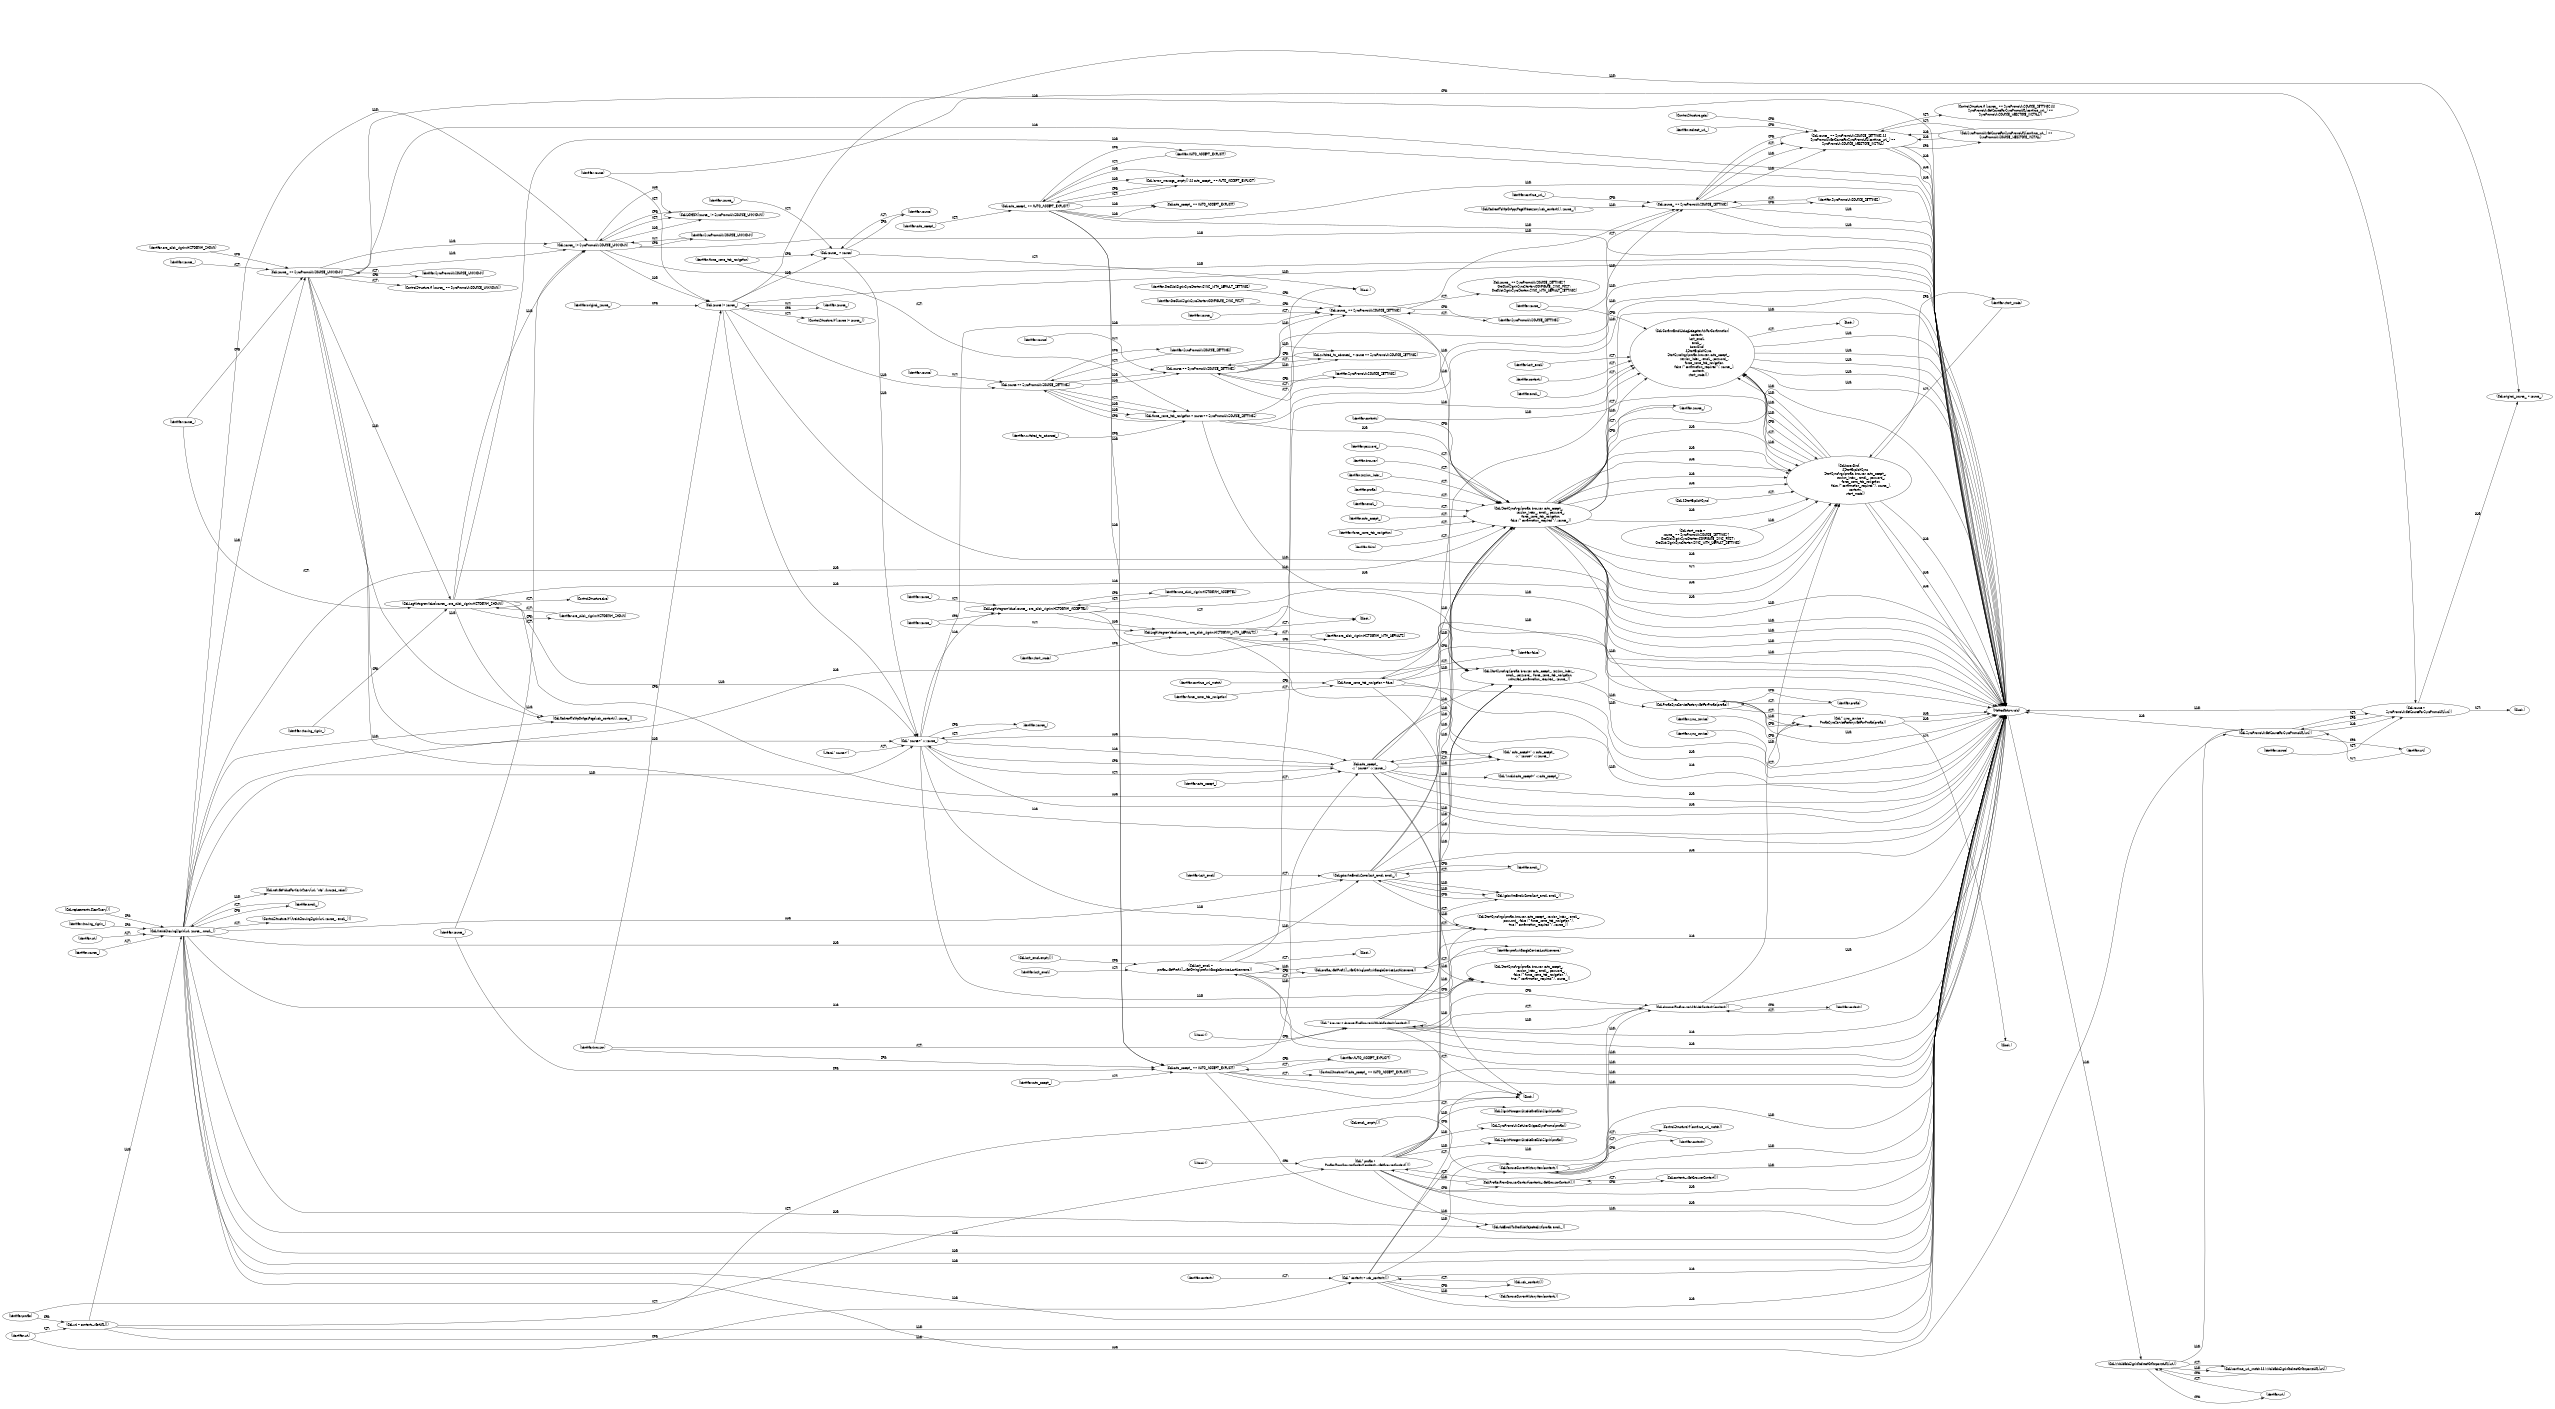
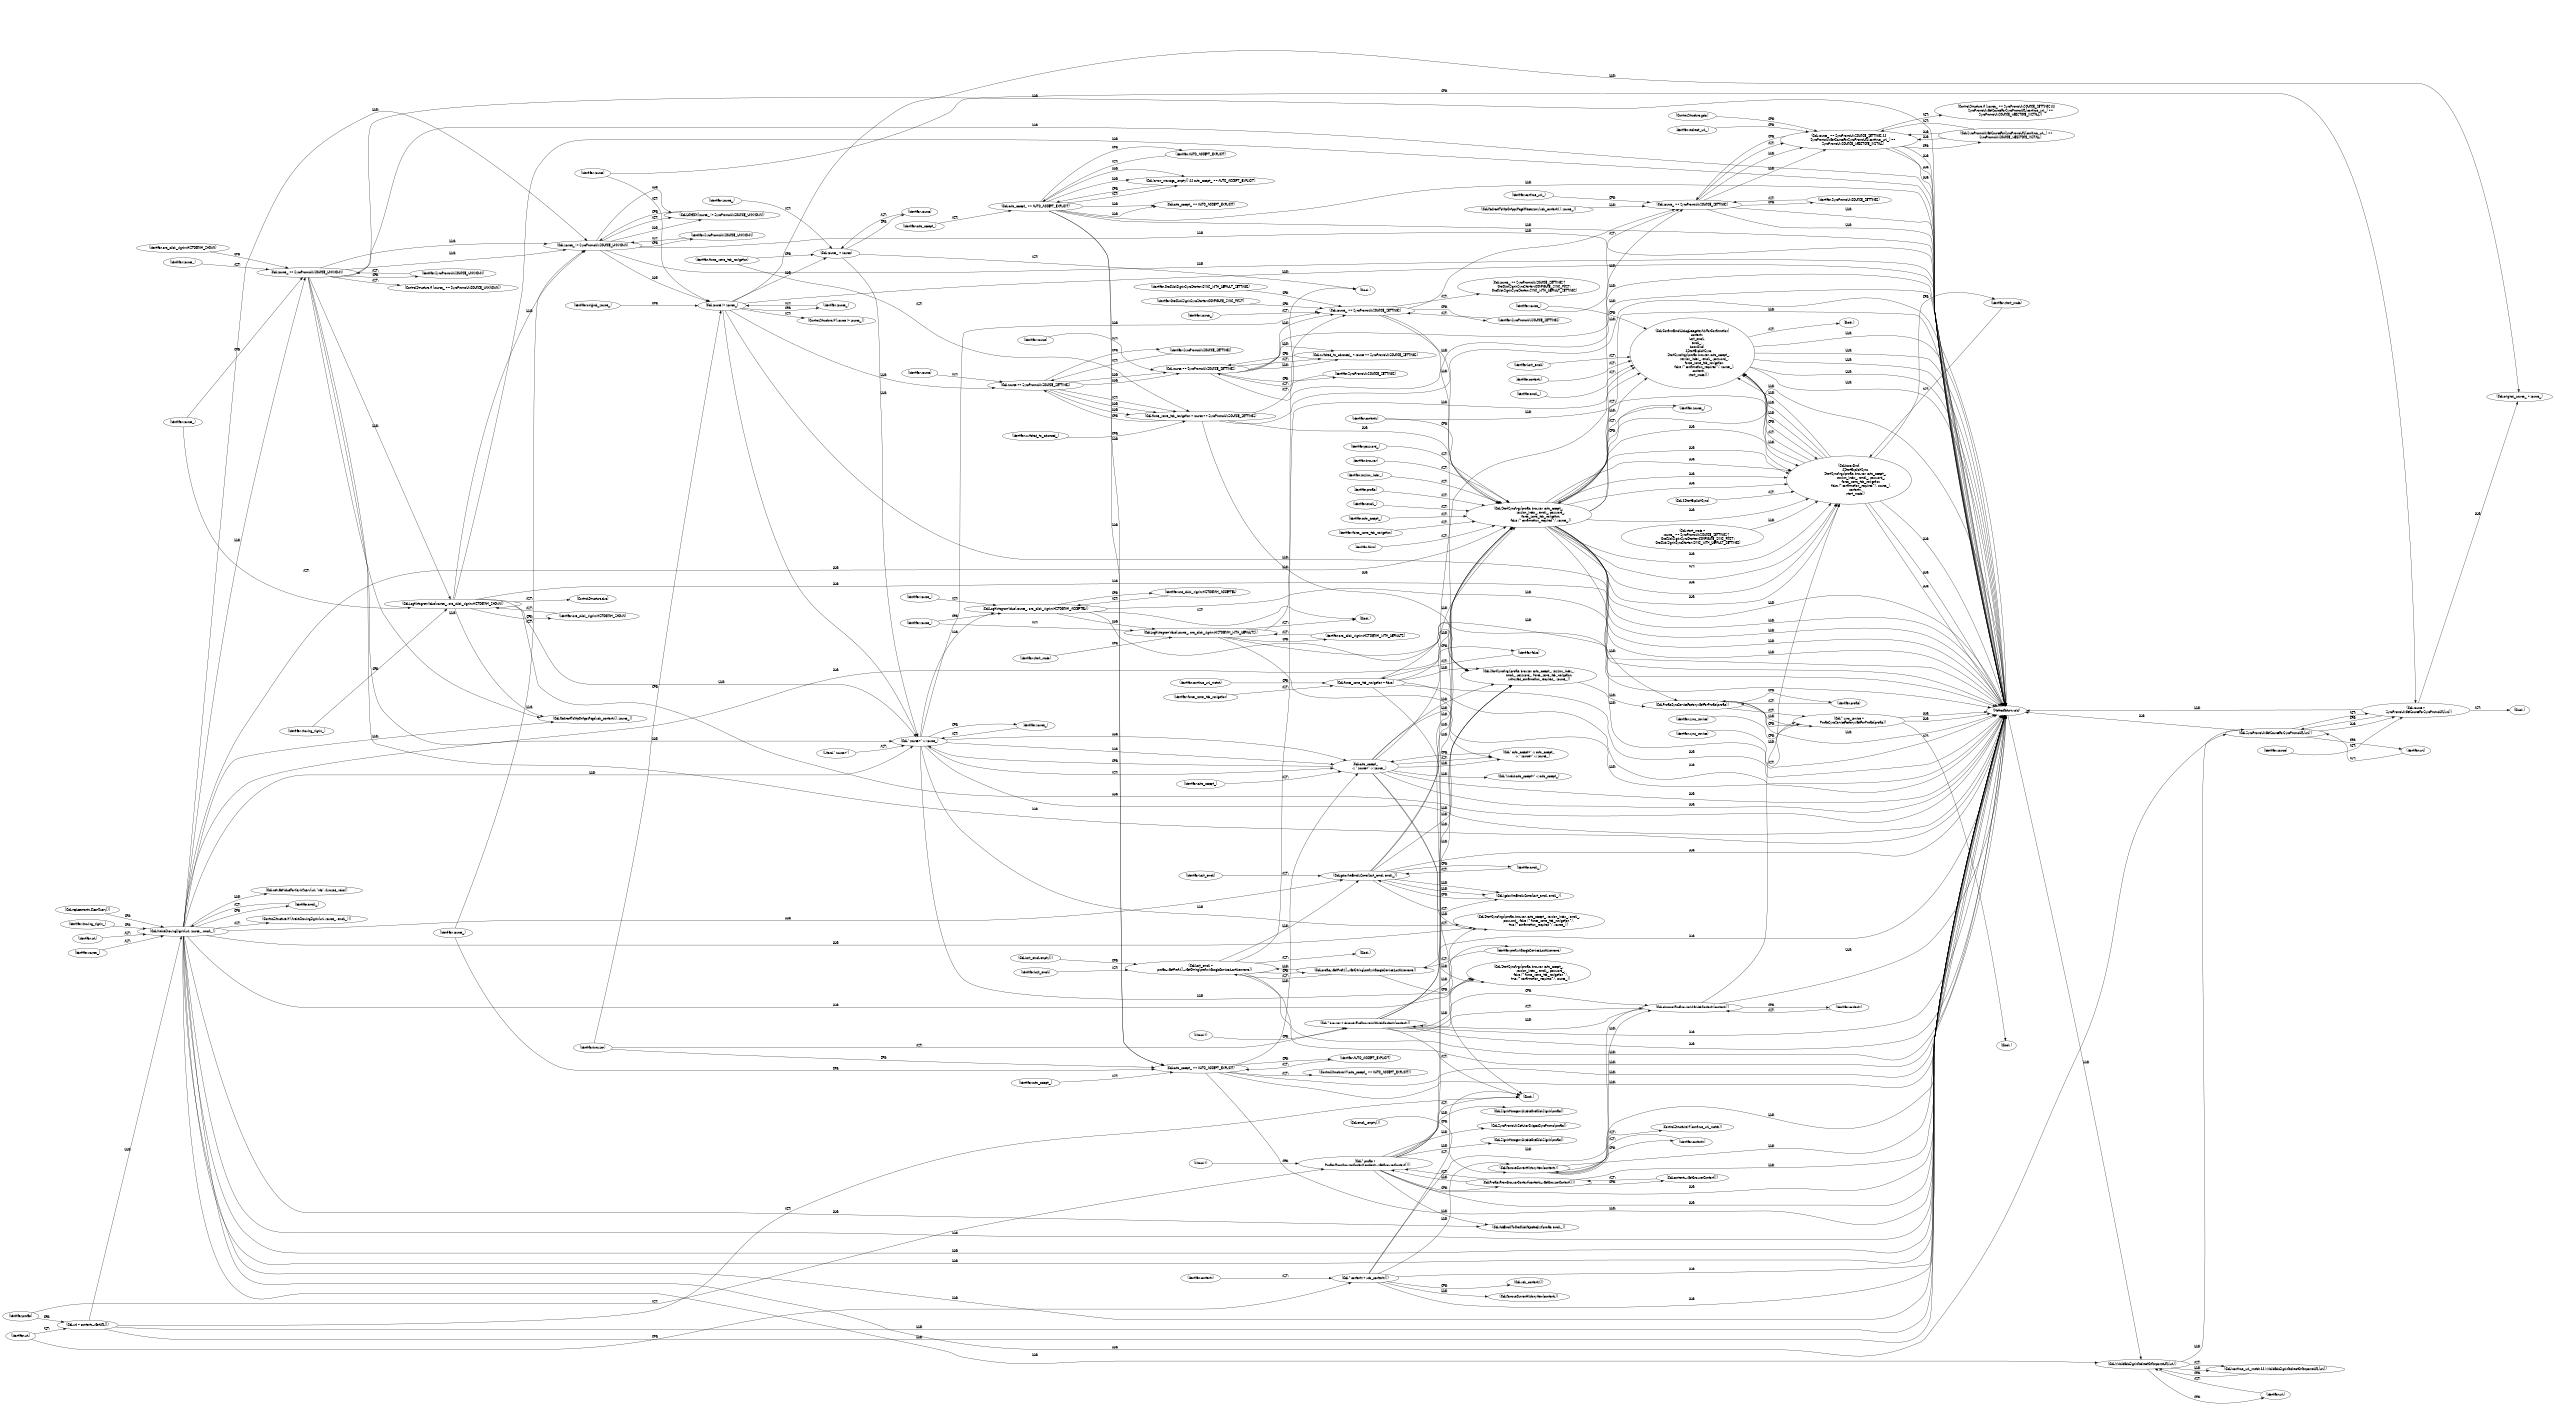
edge "(Call,web_contents())" -> "(Call,* contents = web_contents())": removed, label "AST:"
edge "(Call,AreWeShowingSignin(url, source_, email_))" -> "(Call,IsValidGaiaSigninRedirectOrResponseURL(url))": added, label "DDG:"
